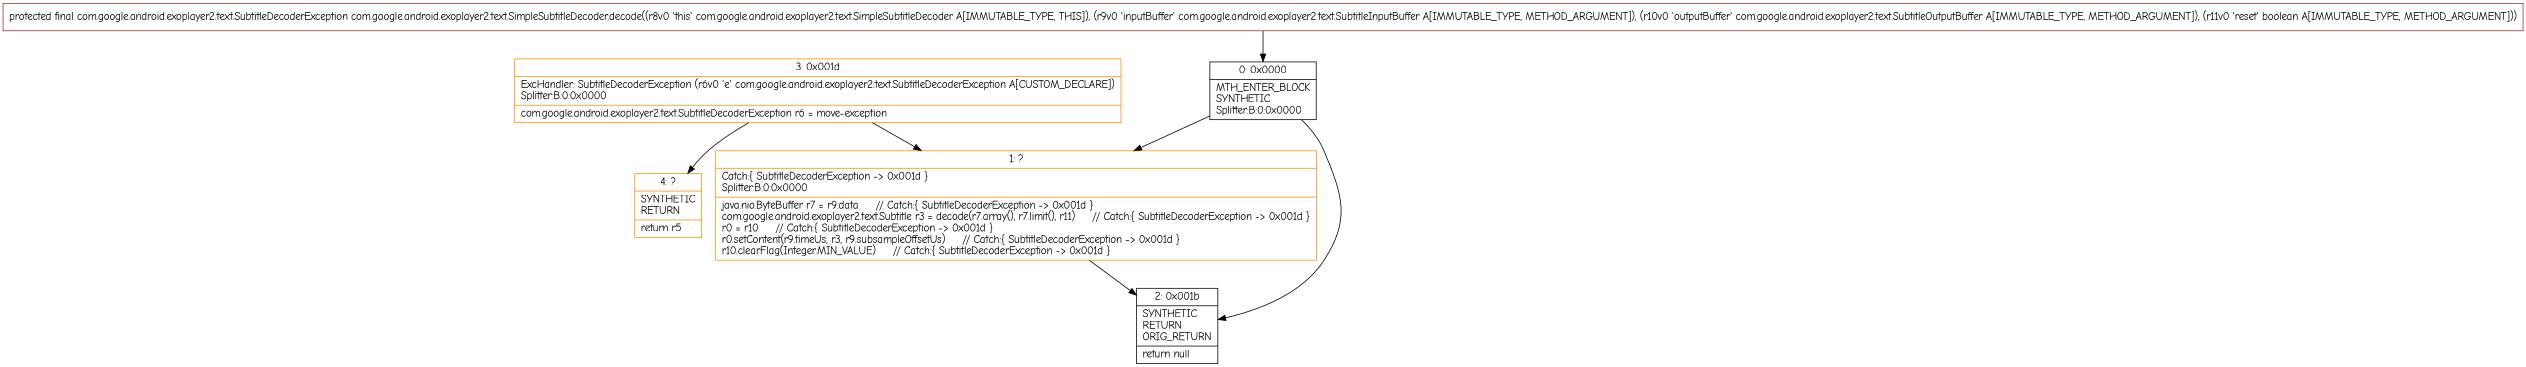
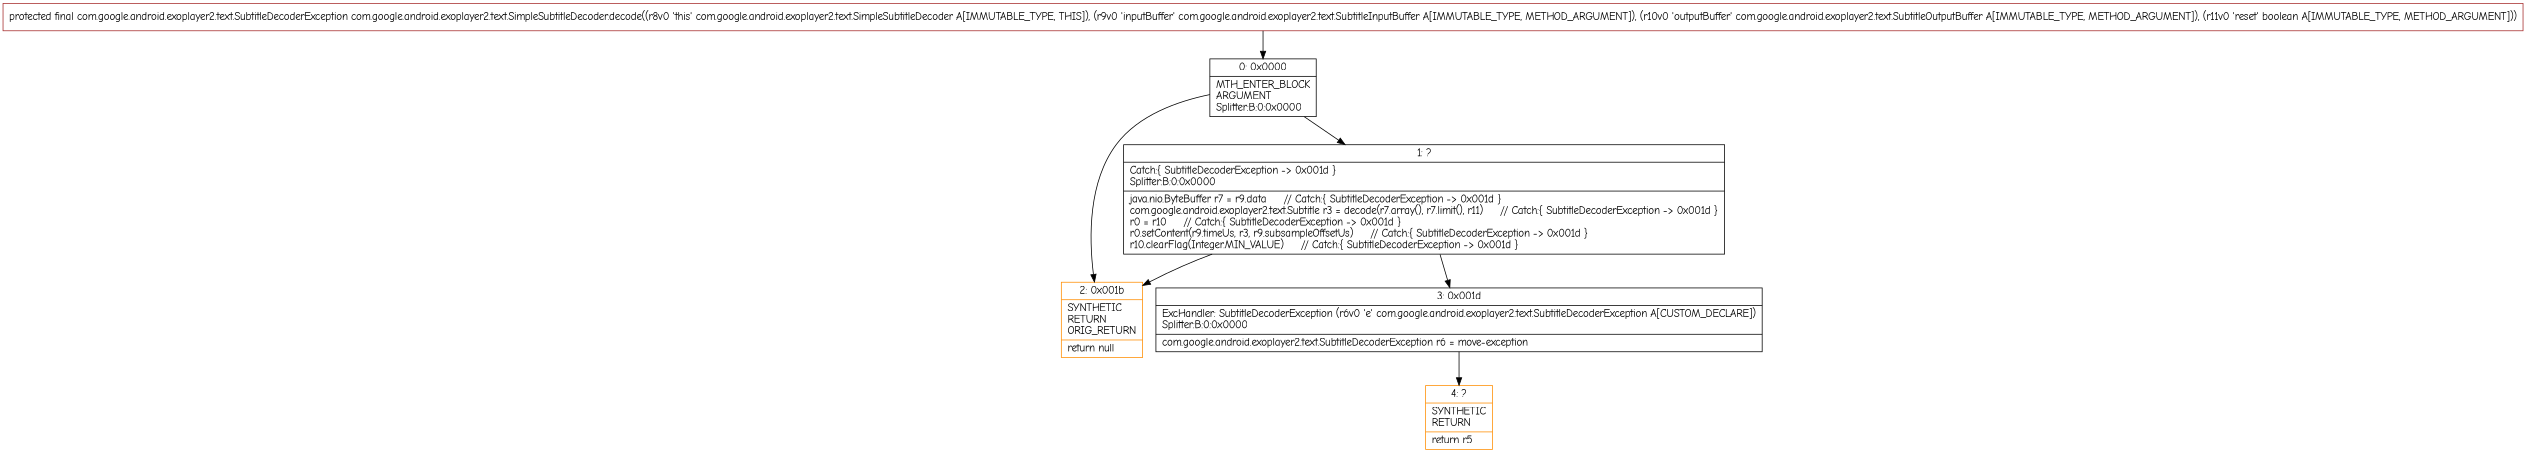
node "3: 0x001d": color darkorange -> black
node "0: 0x0000": text "SYNTHETIC" -> "ARGUMENT"
edge "3: 0x001d" -> "1: ?": reversed
node "1: ?": color darkorange -> black
node "2: 0x001b": color black -> darkorange
